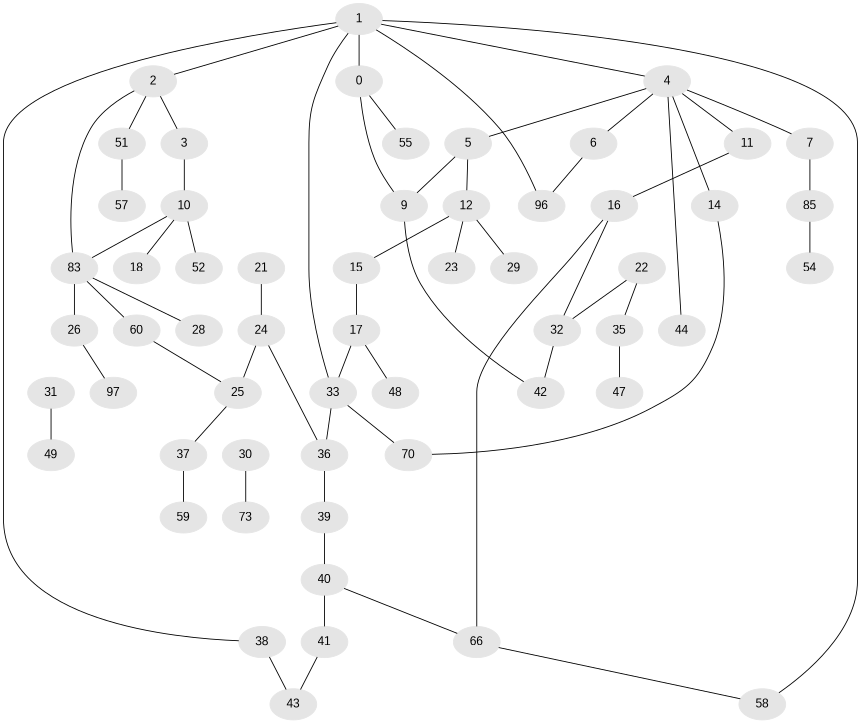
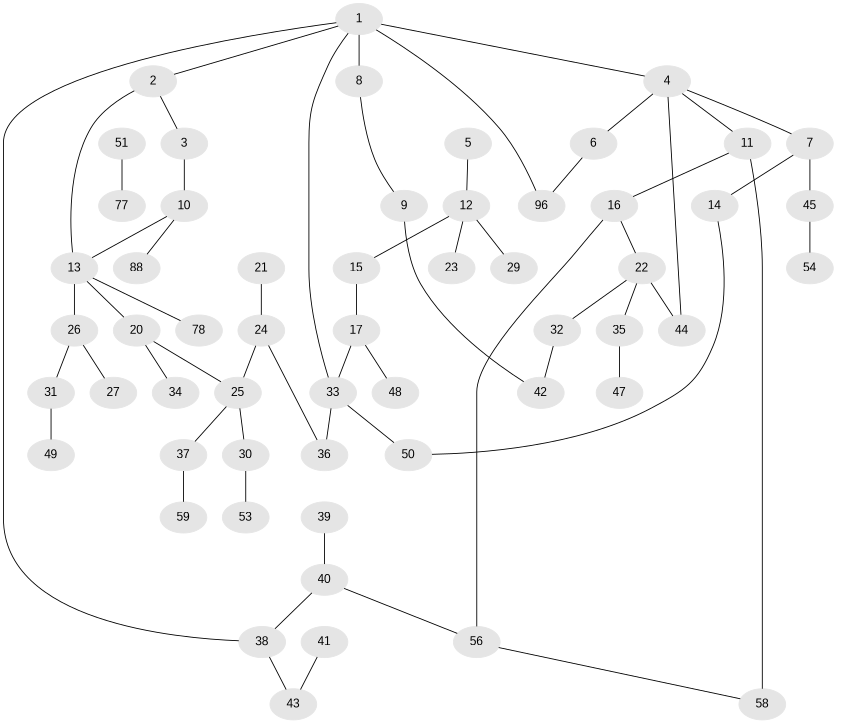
node "0": label "0" -> "8"
edge "4" -- "5": removed
edge "2" -- "51": removed
edge "4" -- "14": now "7" -- "14"
node "55": removed
edge "5" -- "9": removed
edge "1" -- "58": now "11" -- "58"
node "57": label "57" -> "77"
node "85": label "85" -> "45"
node "83": label "83" -> "13"
node "18": label "18" -> "88"
node "52": removed
edge "16" -- "32": now "16" -- "22"
edge "22" -- "44": added
node "60": label "60" -> "20"
node "28": label "28" -> "78"
edge "26" -- "31": added
node "97": label "97" -> "27"
node "34": added
edge "25" -- "30": added
node "70": label "70" -> "50"
edge "36" -- "39": removed
node "73": label "73" -> "53"
edge "40" -- "41": now "40" -- "38"
node "66": label "66" -> "56"
